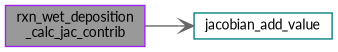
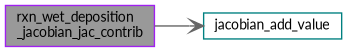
node "rxn_wet_deposition _calc_jac_contrib": label "rxn_wet_deposition _calc_jac_contrib" -> "rxn_wet_deposition _jacobian_jac_contrib"
